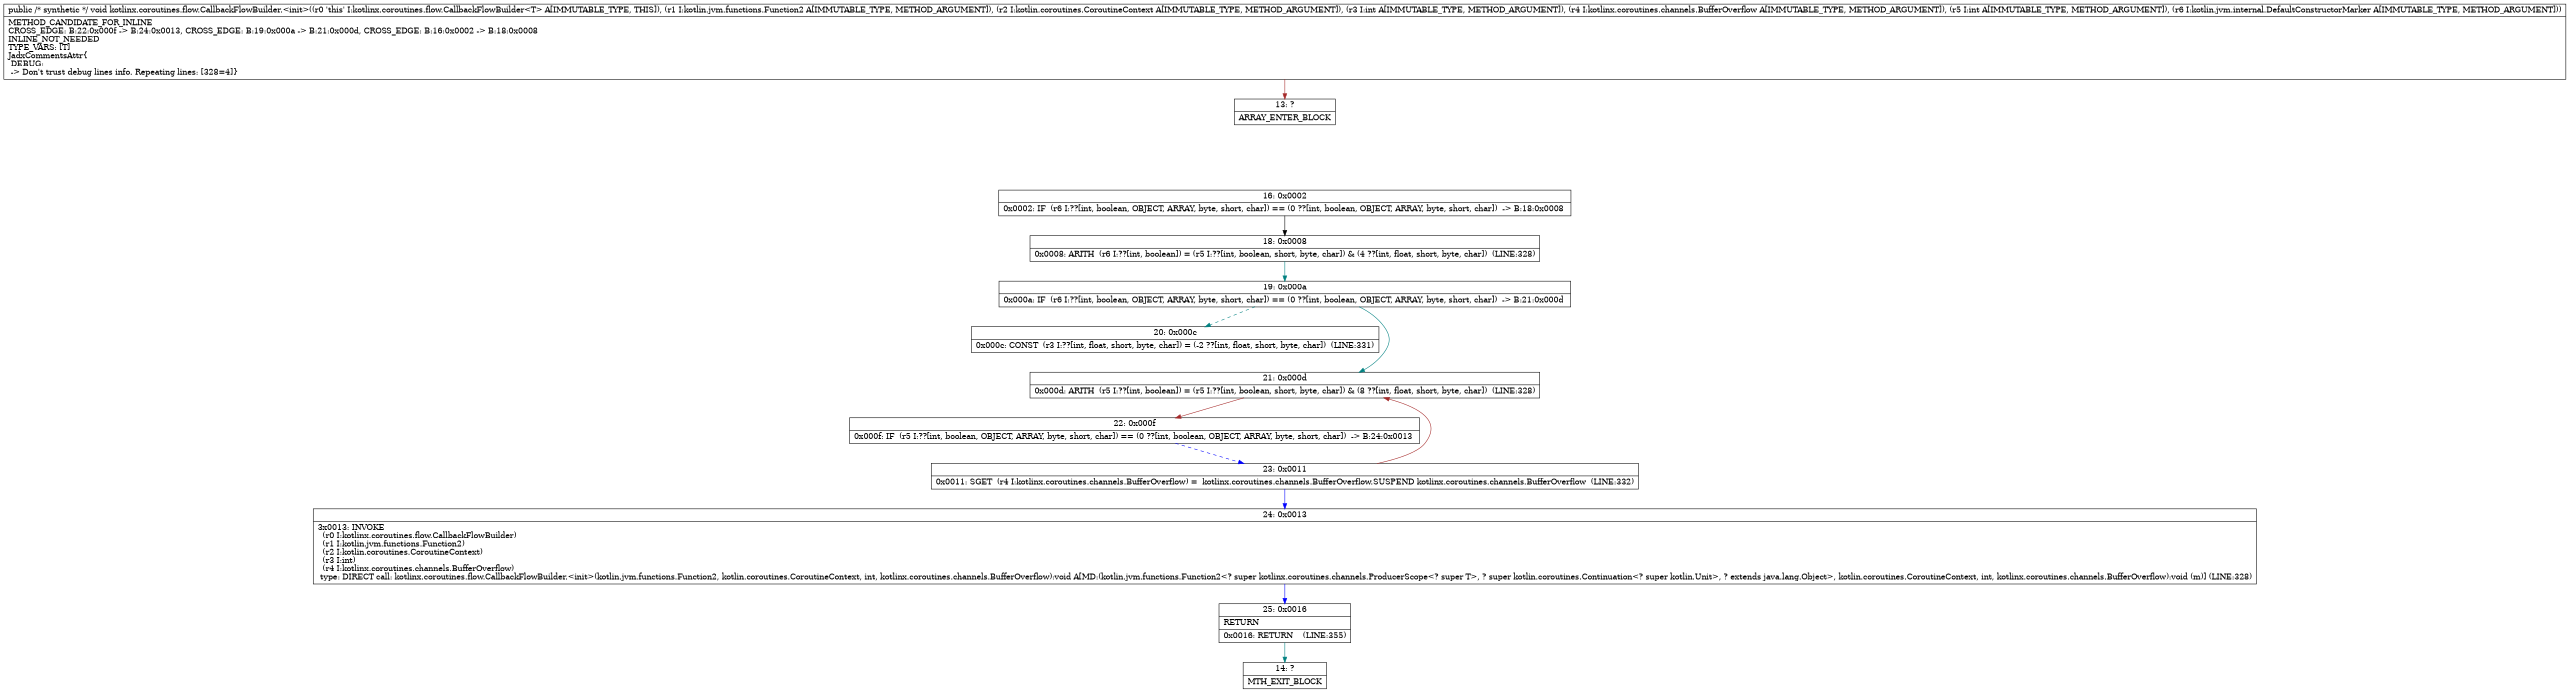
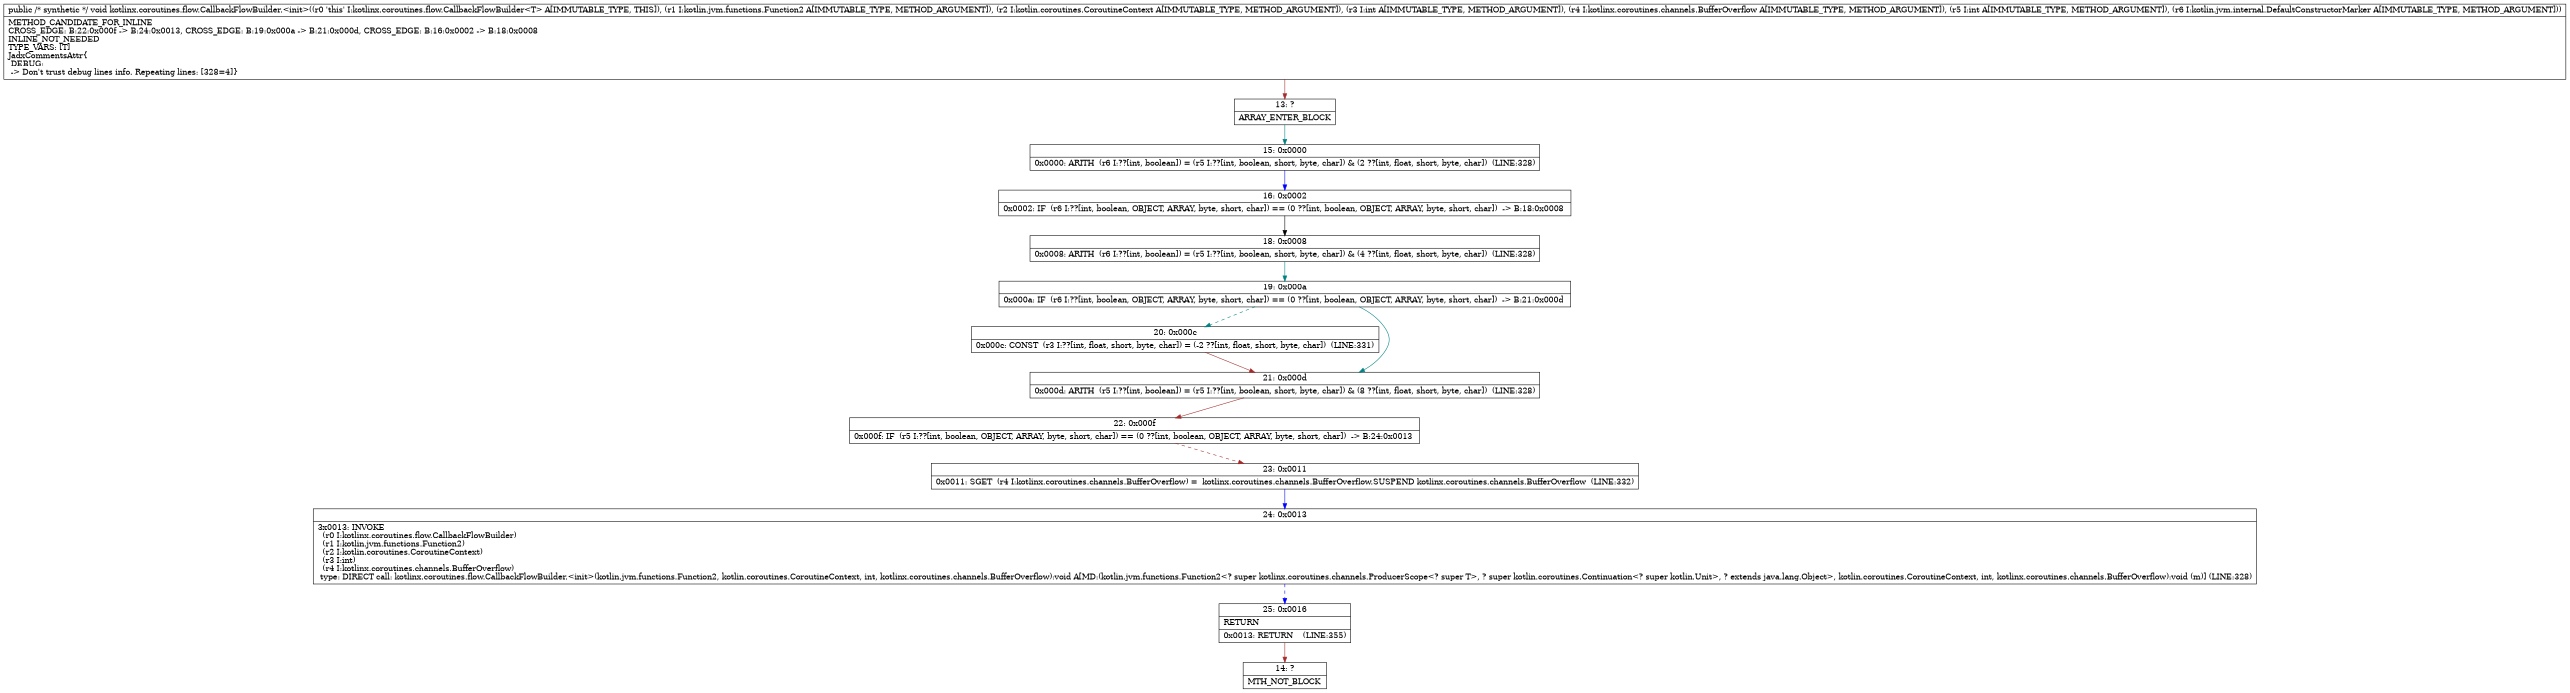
node "15: 0x0000": added
edge "23: 0x0011" -> "21: 0x000d": now "20: 0x000c" -> "21: 0x000d"
edge "22: 0x000f" -> "23: 0x0011": color blue -> brown
edge "24: 0x0013" -> "25: 0x0016": style solid -> dashed
node "25: 0x0016": text "0x0016: RETURN    (LINE:355)" -> "0x0013: RETURN    (LINE:355)"
edge "25: 0x0016" -> "14: ?": color teal -> brown
node "14: ?": text "MTH_EXIT_BLOCK" -> "MTH_NOT_BLOCK"
